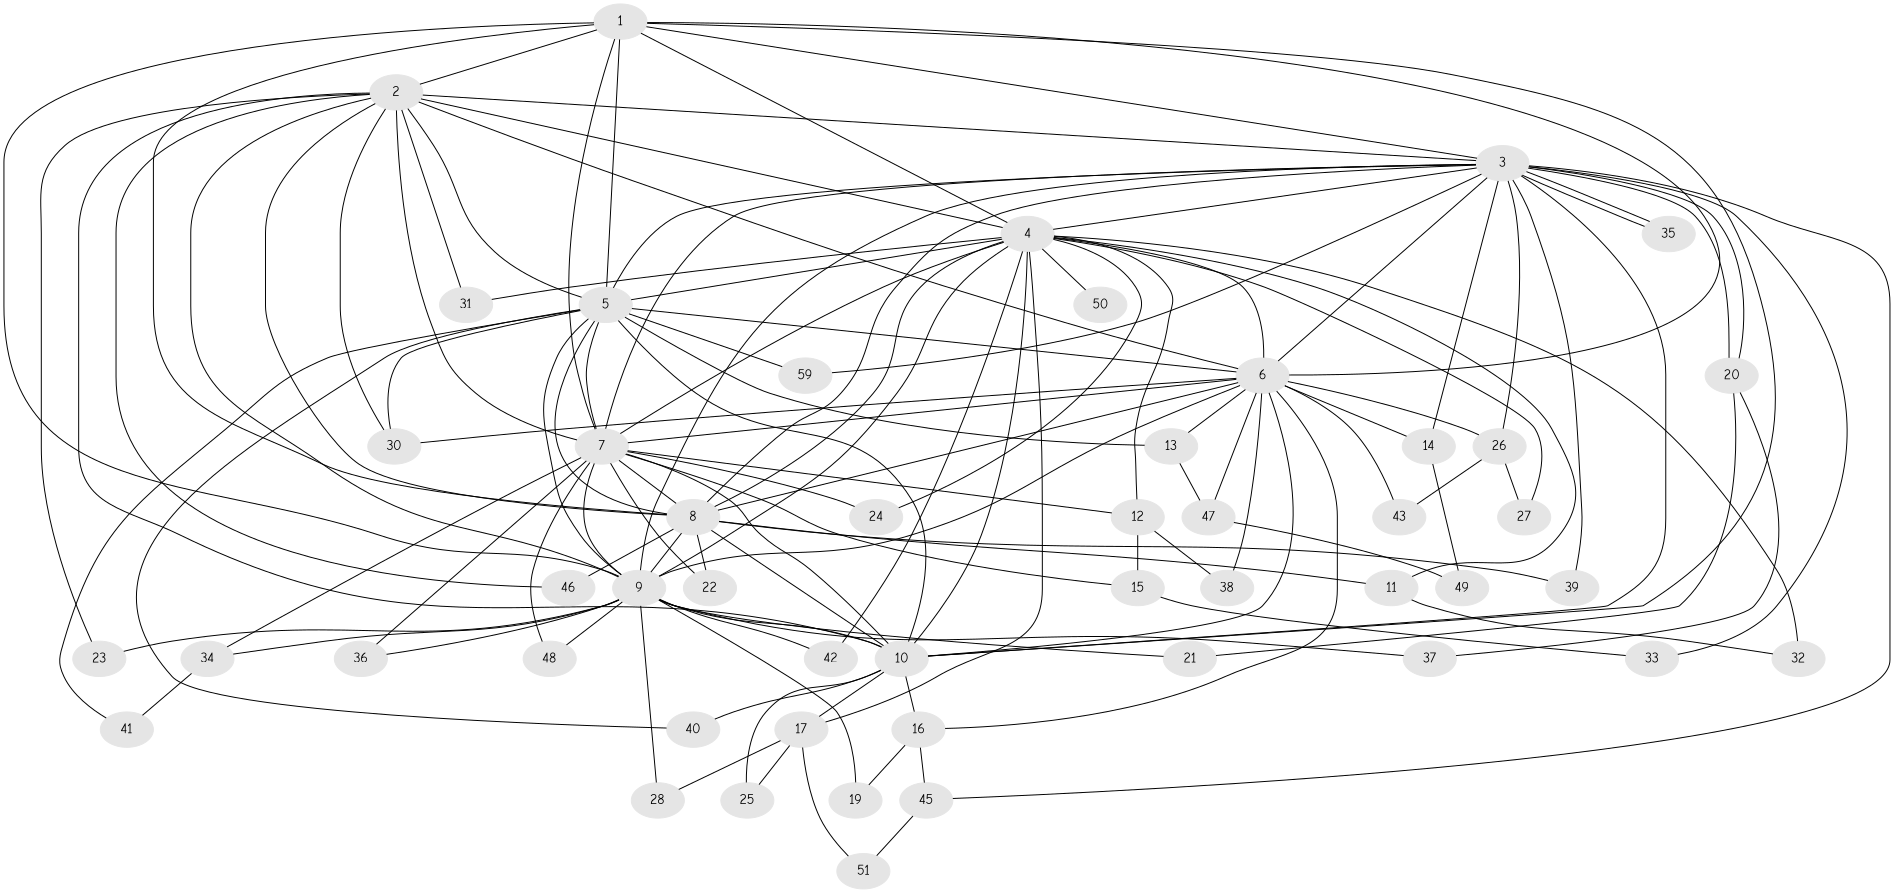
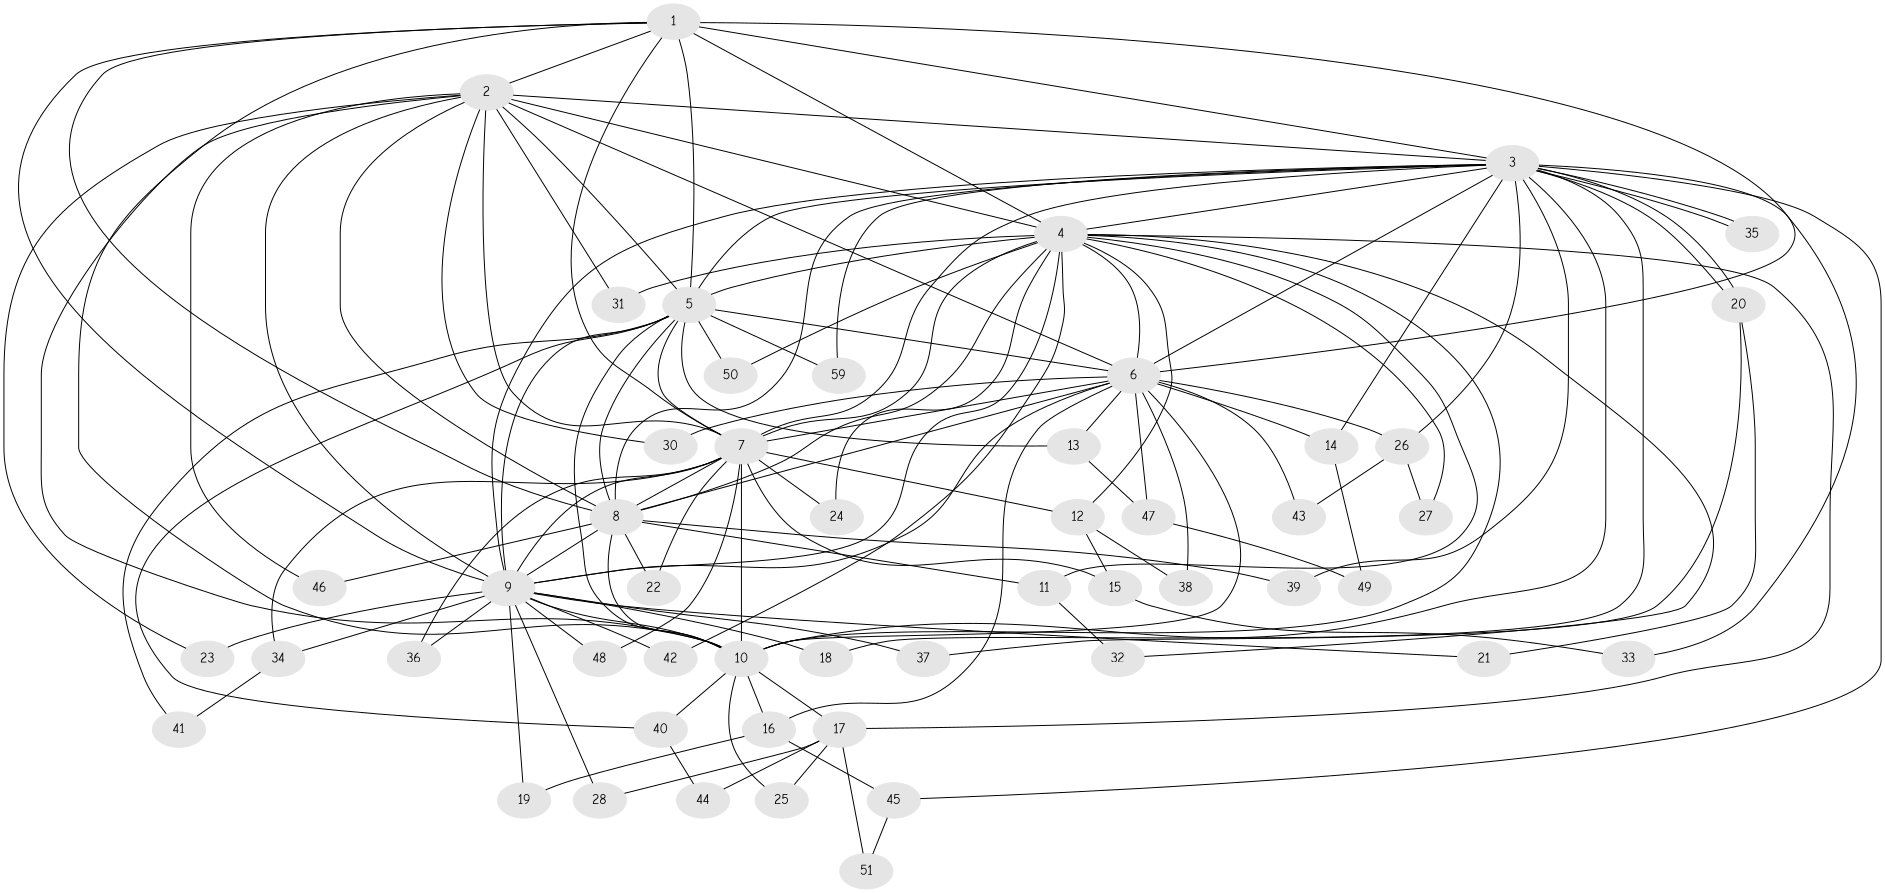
edge "5" -- "30": now "5" -- "50"
node "18": added
node "44": added
